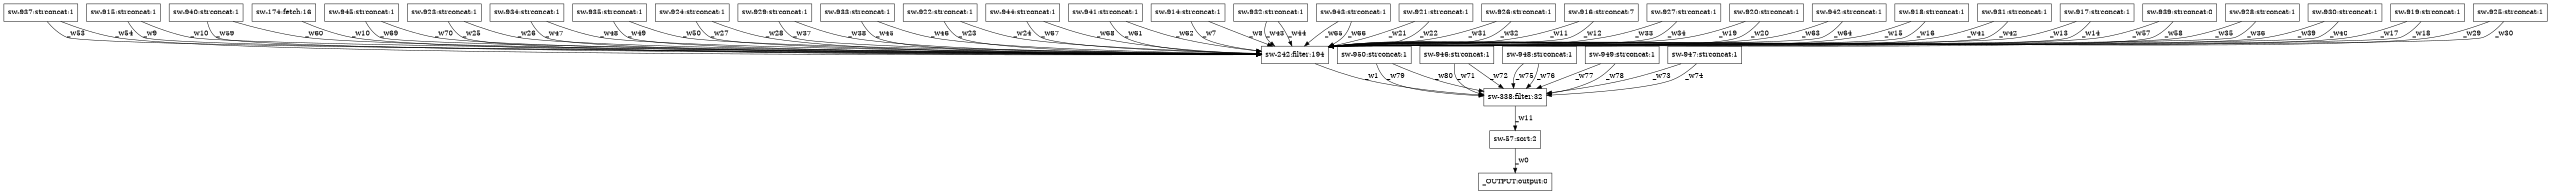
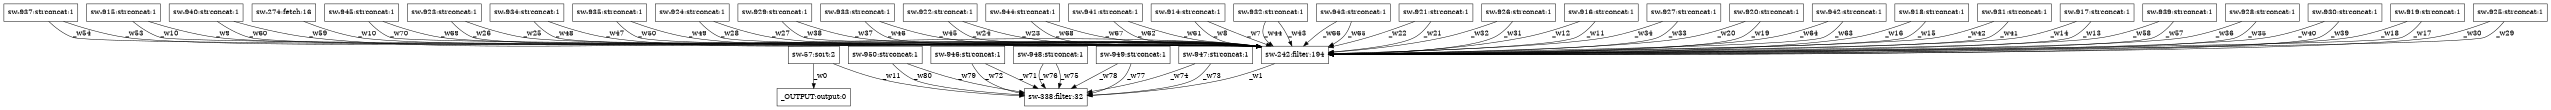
node "sw-174:fetch:16": label "sw-174:fetch:16" -> "sw-274:fetch:16"
node "sw-916:strconcat:7": label "sw-916:strconcat:7" -> "sw-916:strconcat:1"
node "sw-939:strconcat:0": label "sw-939:strconcat:0" -> "sw-939:strconcat:1"
edge "sw-338:filter:32" -> "sw-57:sort:2": reversed
